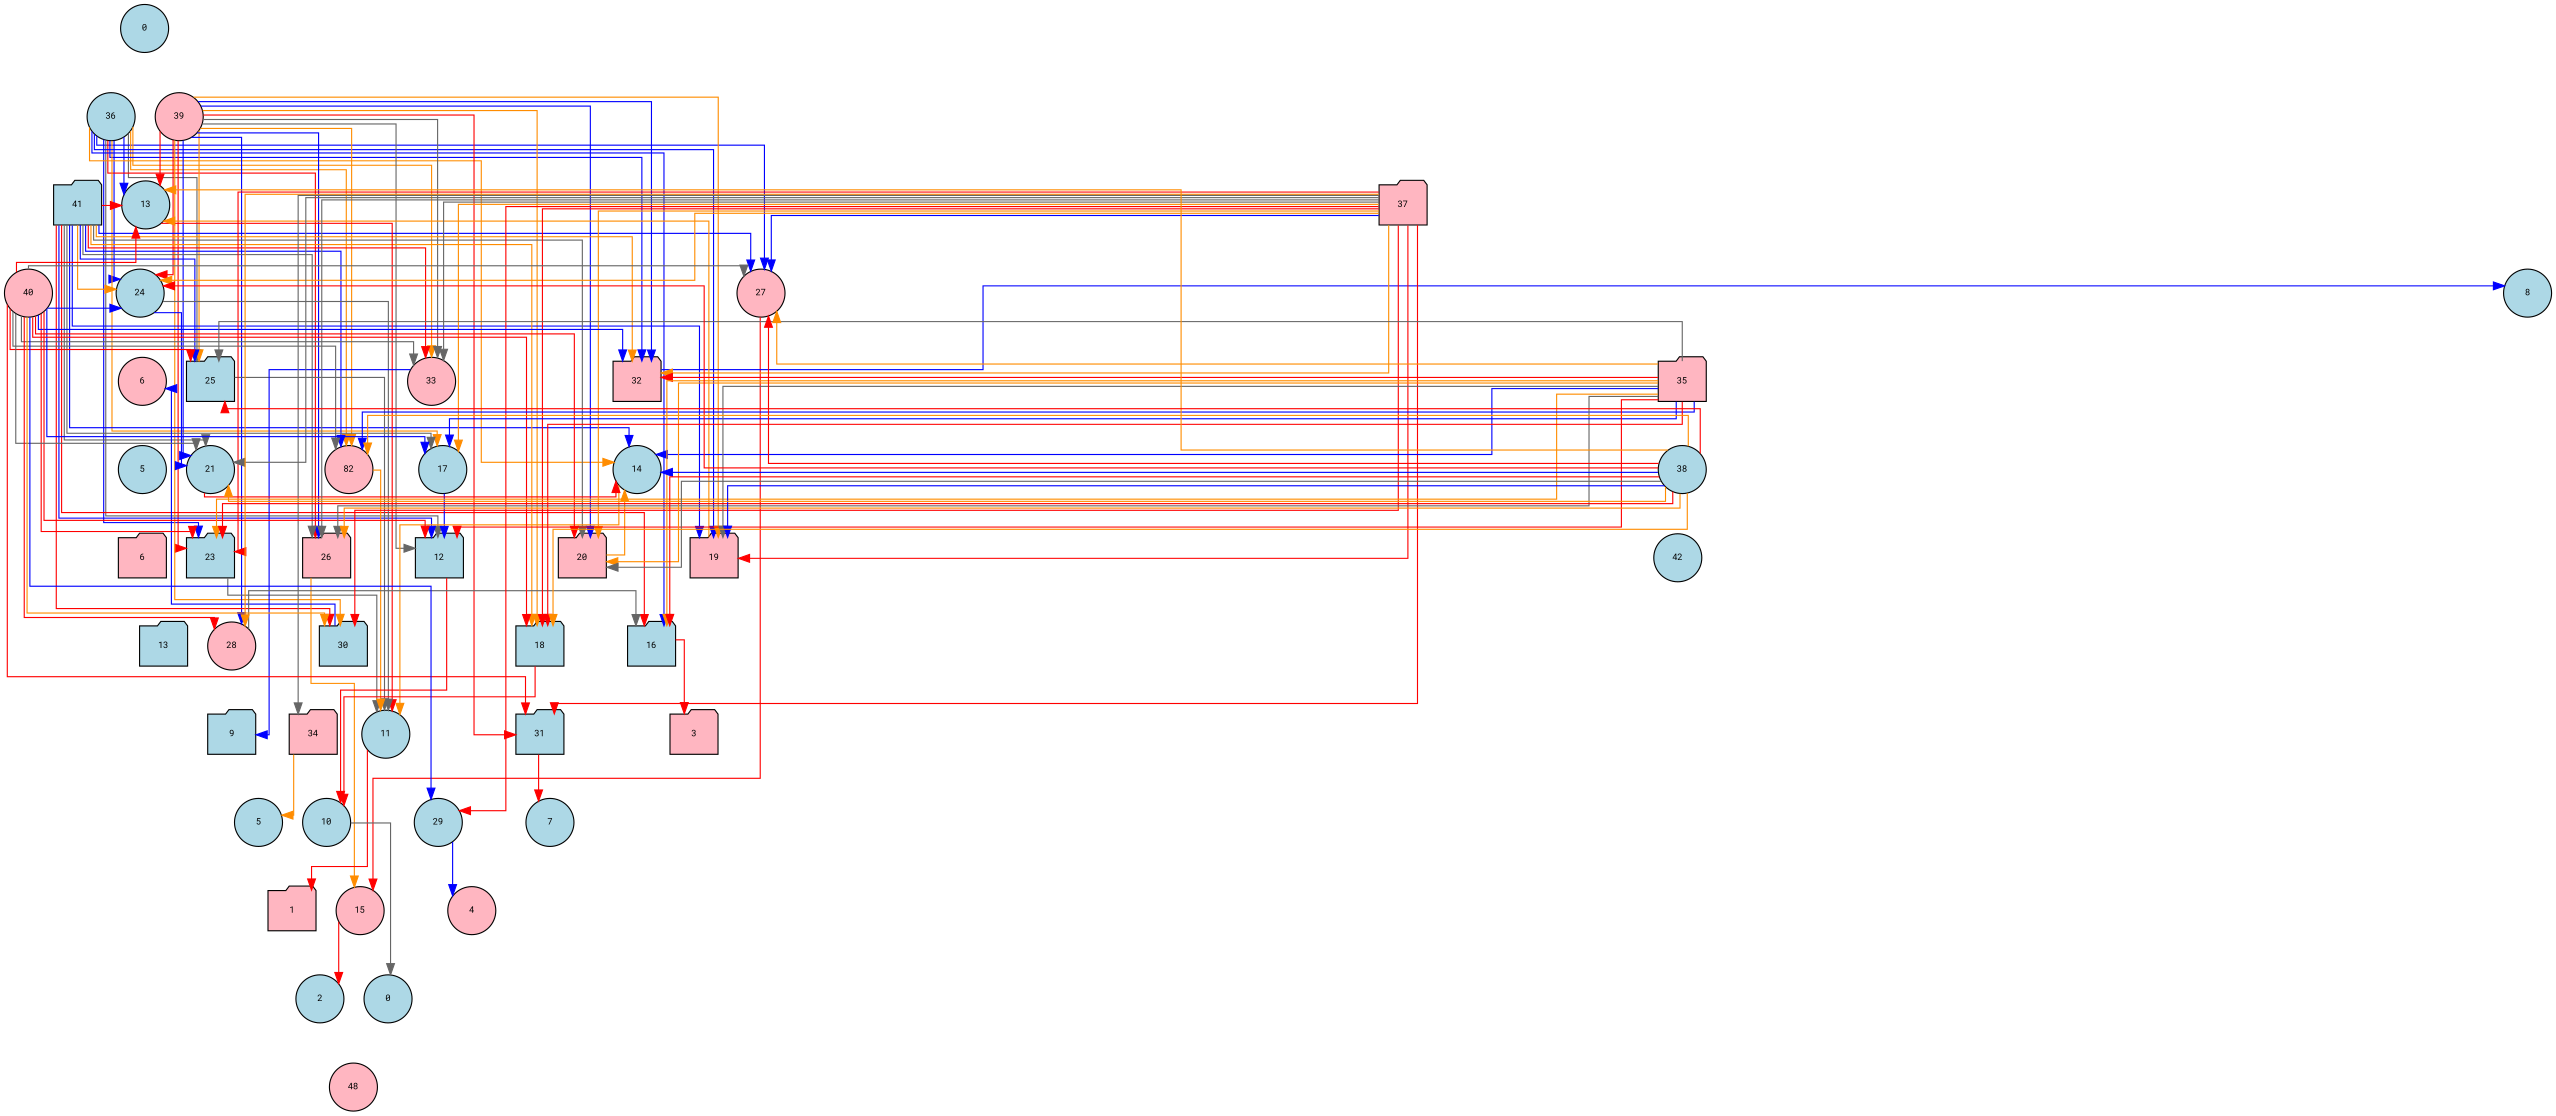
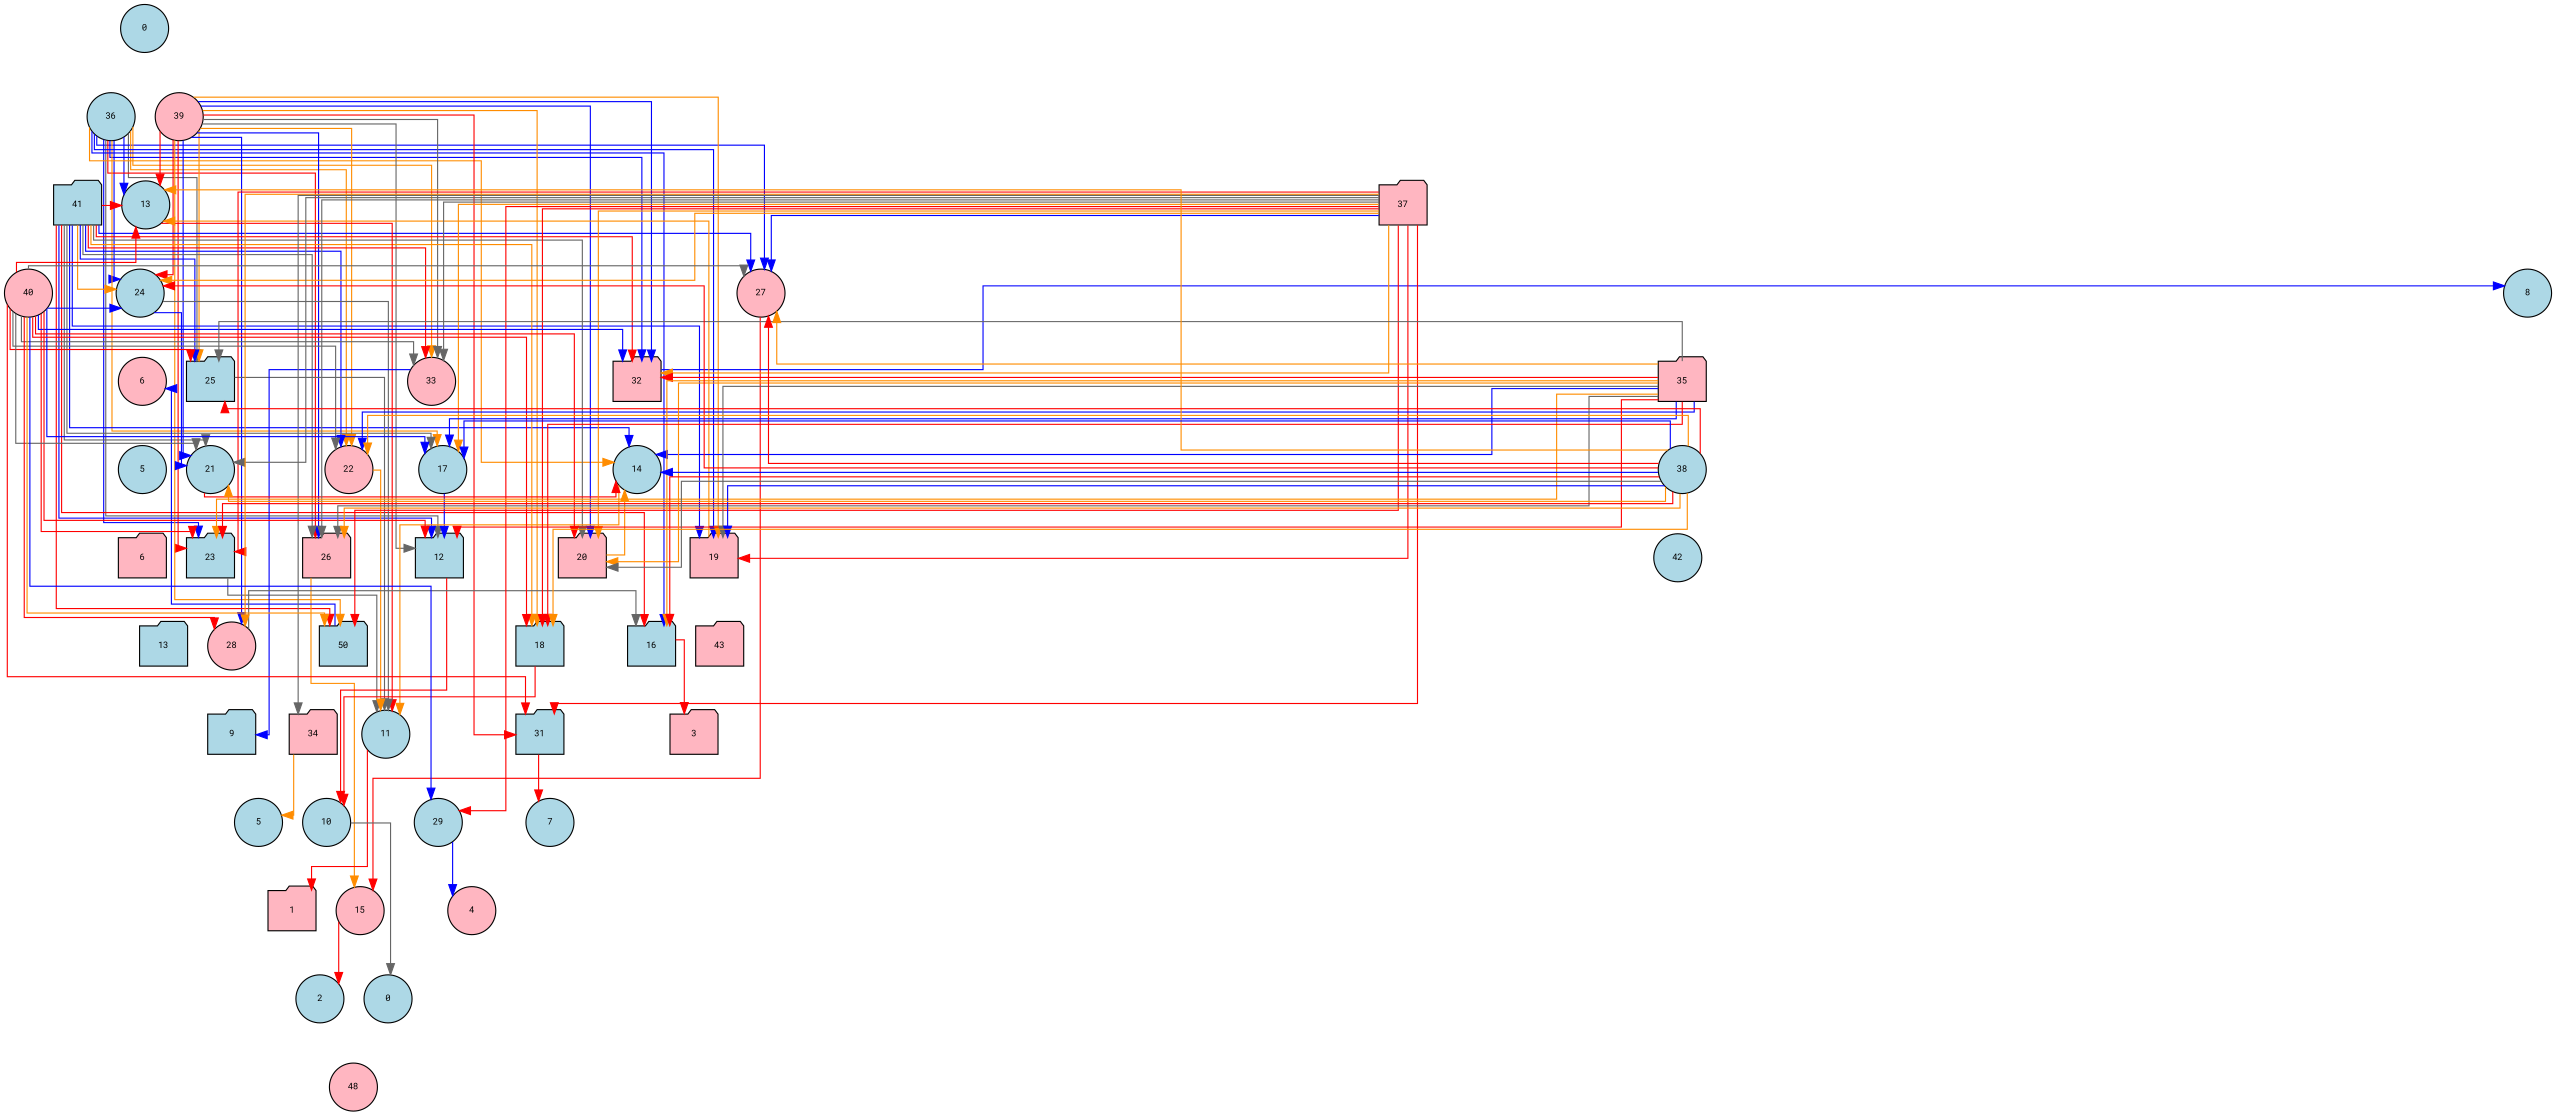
edge "41" -> "32": color darkorange -> red
edge "38" -> "17": added
node "82": label "82" -> "22"
node "30": label "30" -> "50"
node "43": added
